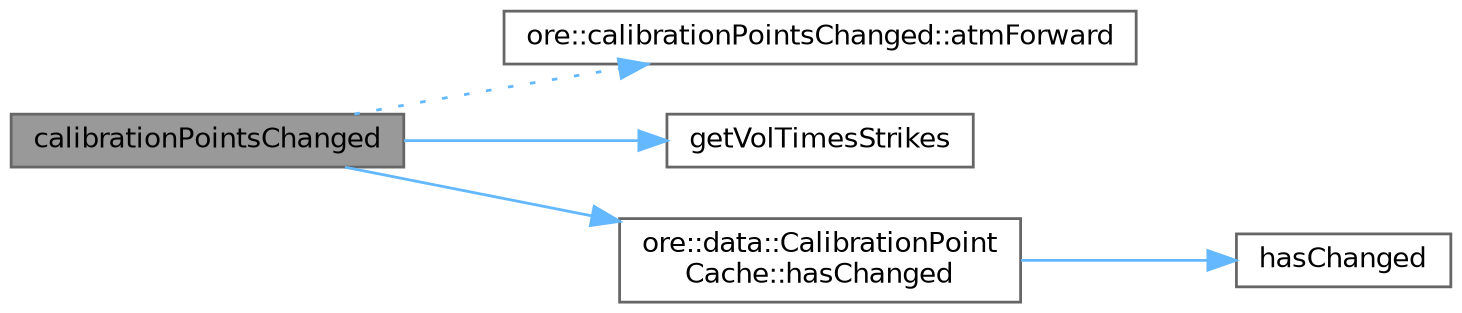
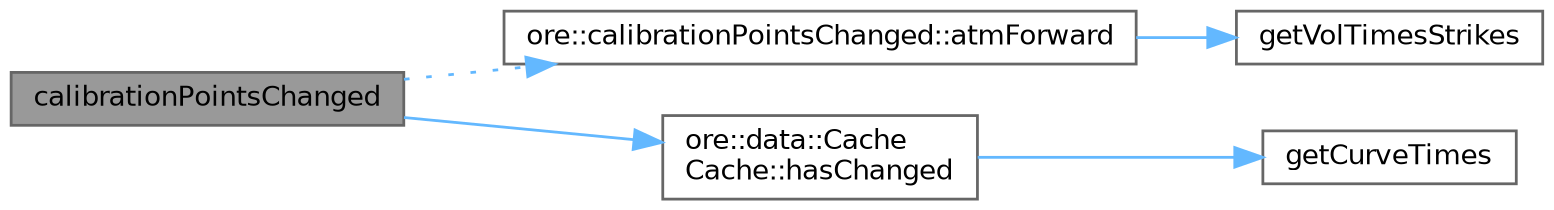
edge "calibrationPointsChanged" -> "getVolTimesStrikes": now "ore::calibrationPointsChanged::atmForward" -> "getVolTimesStrikes"
node "ore::data::CalibrationPoint Cache::hasChanged": label "ore::data::CalibrationPoint Cache::hasChanged" -> "ore::data::Cache Cache::hasChanged"
node "hasChanged": label "hasChanged" -> "getCurveTimes"
